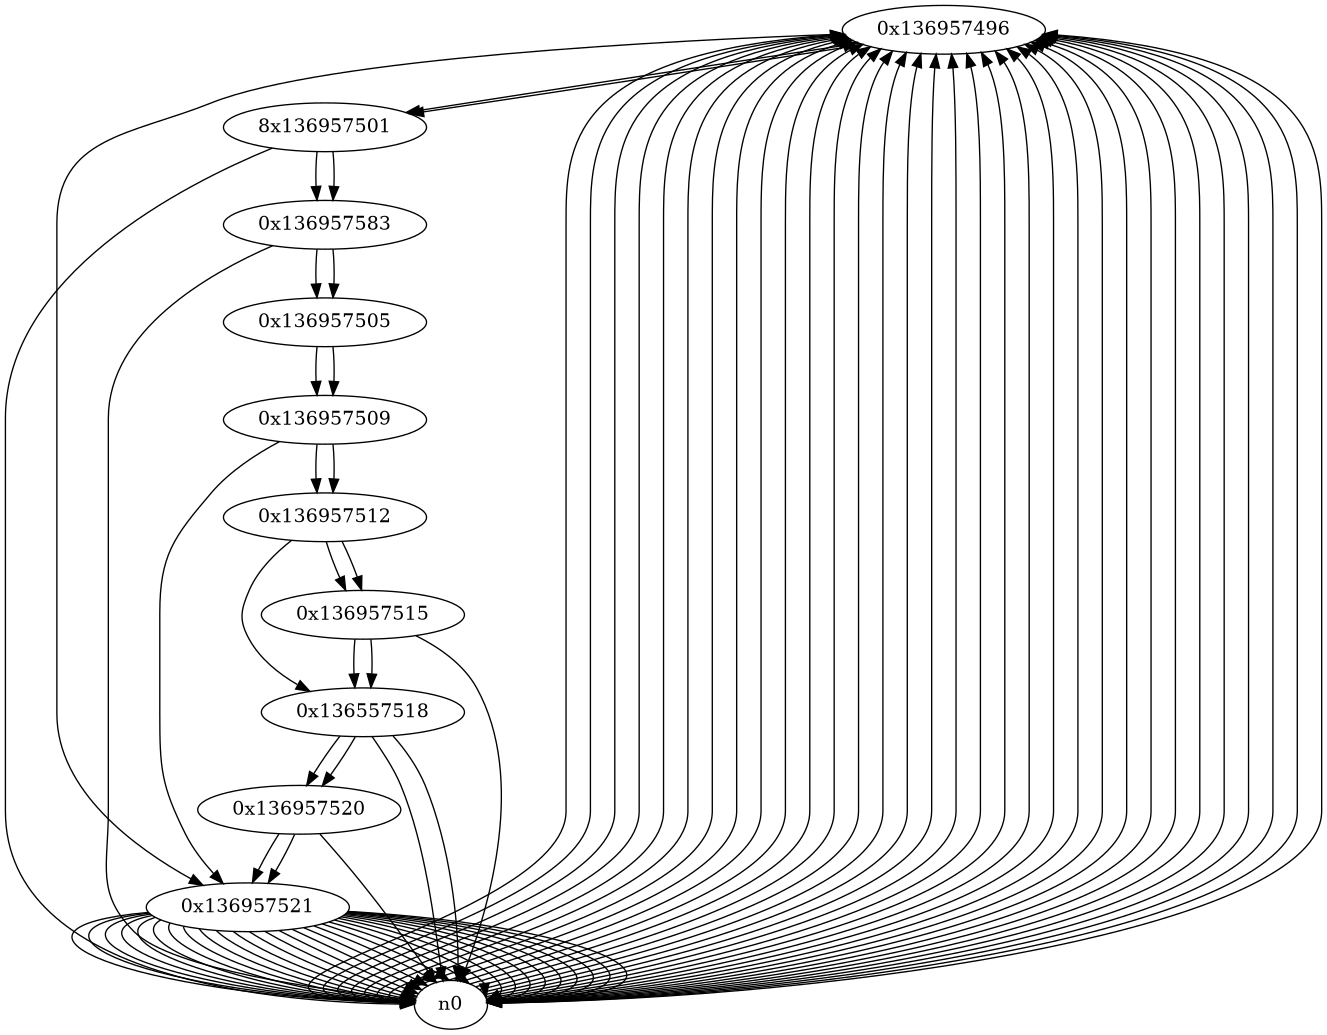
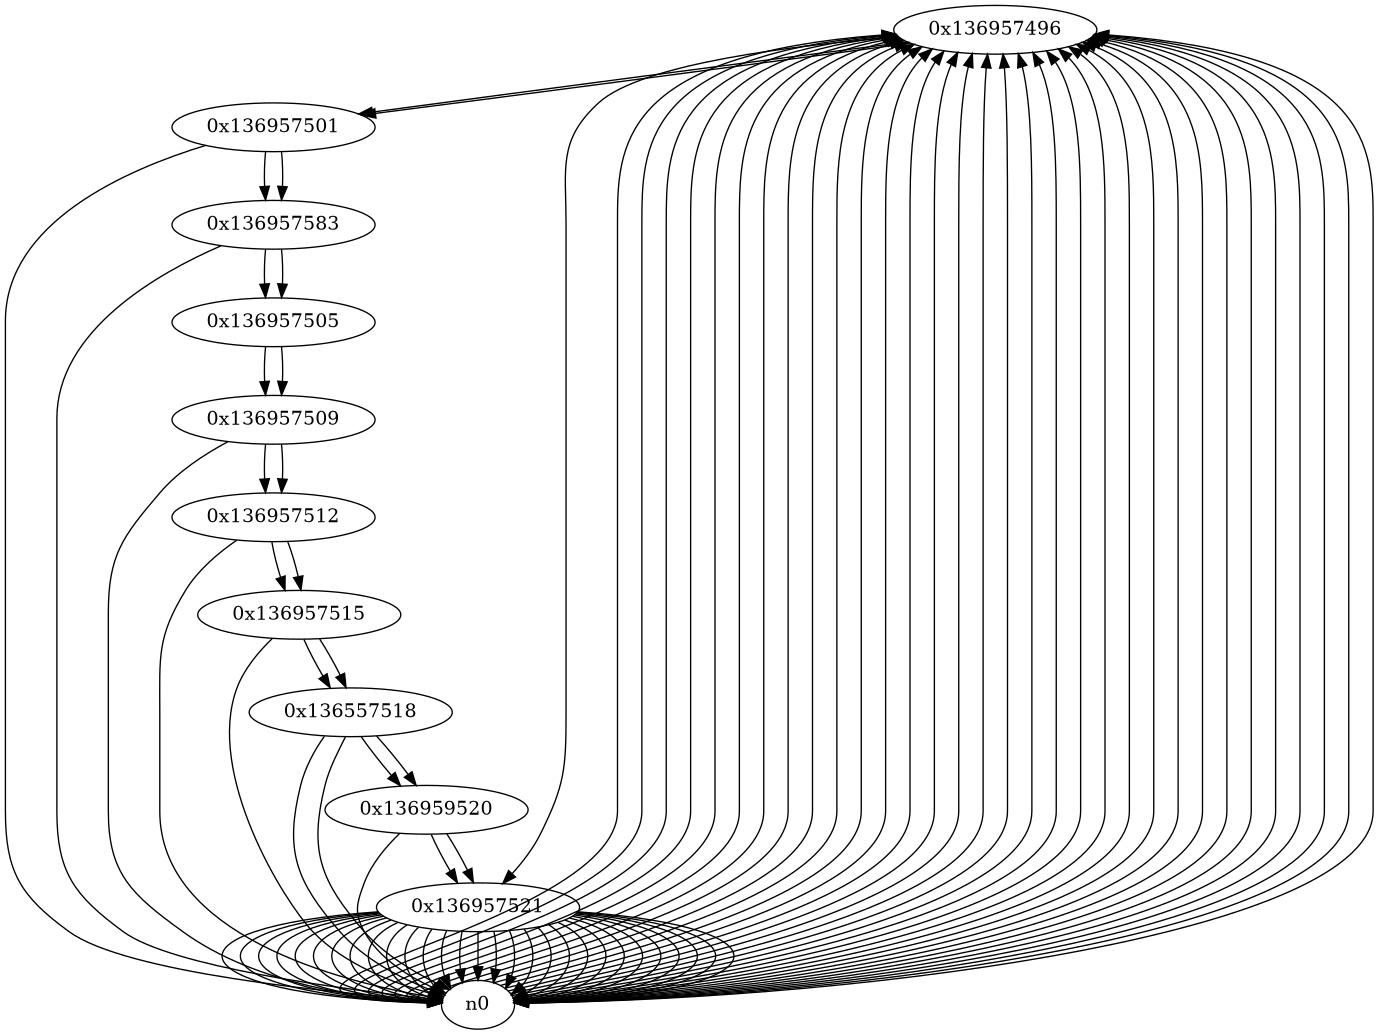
node "8x136957501": label "8x136957501" -> "0x136957501"
edge "0x136957512" -> "0x136557518": now "0x136957512" -> "n0"
edge "0x136957509" -> "0x136957521": now "0x136957509" -> "n0"
node "0x136957520": label "0x136957520" -> "0x136959520"
